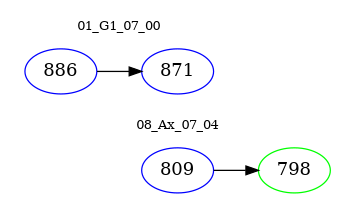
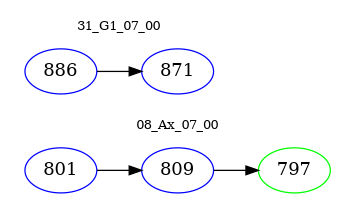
cluster "01_G1_07_00": label "01_G1_07_00" -> "31_G1_07_00"
cluster "08_Ax_07_04": label "08_Ax_07_04" -> "08_Ax_07_00"
node "801": added
node "798": label "798" -> "797"
